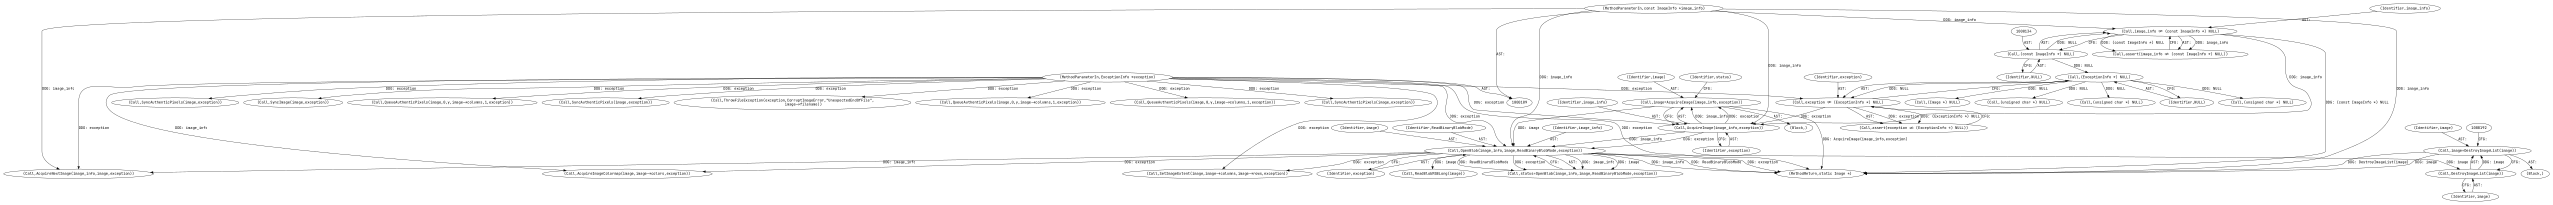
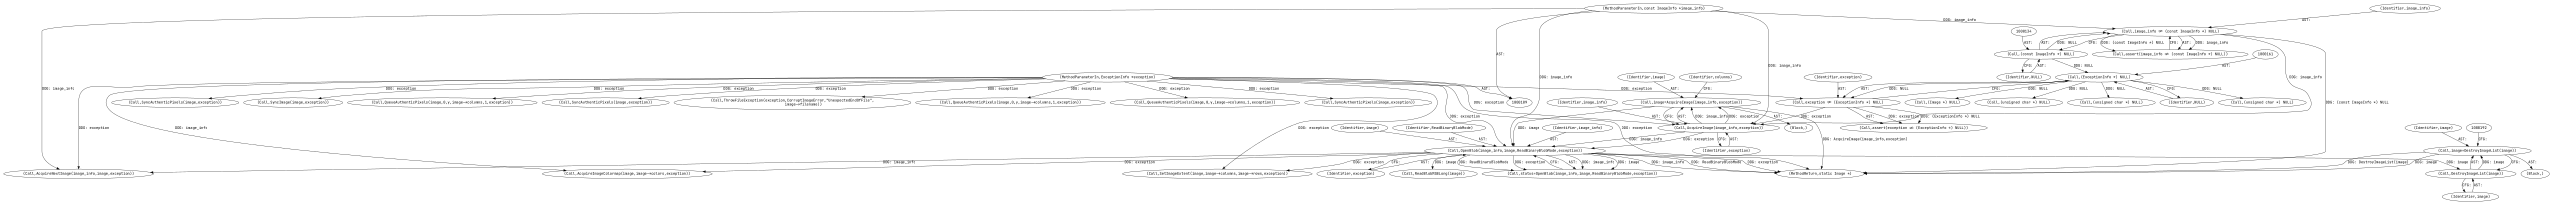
edge "(MethodParameterIn,const ImageInfo *image_info)" -> "(MethodReturn,static Image *)": removed, label "DDG: image_info"
node "1000161": added
node "(Identifier,status)": label "(Identifier,status)" -> "(Identifier,columns)"
edge "(Call,assert(exception != (ExceptionInfo *) NULL))" -> "(Call,exception != (ExceptionInfo *) NULL)": removed, label "CFG:"
